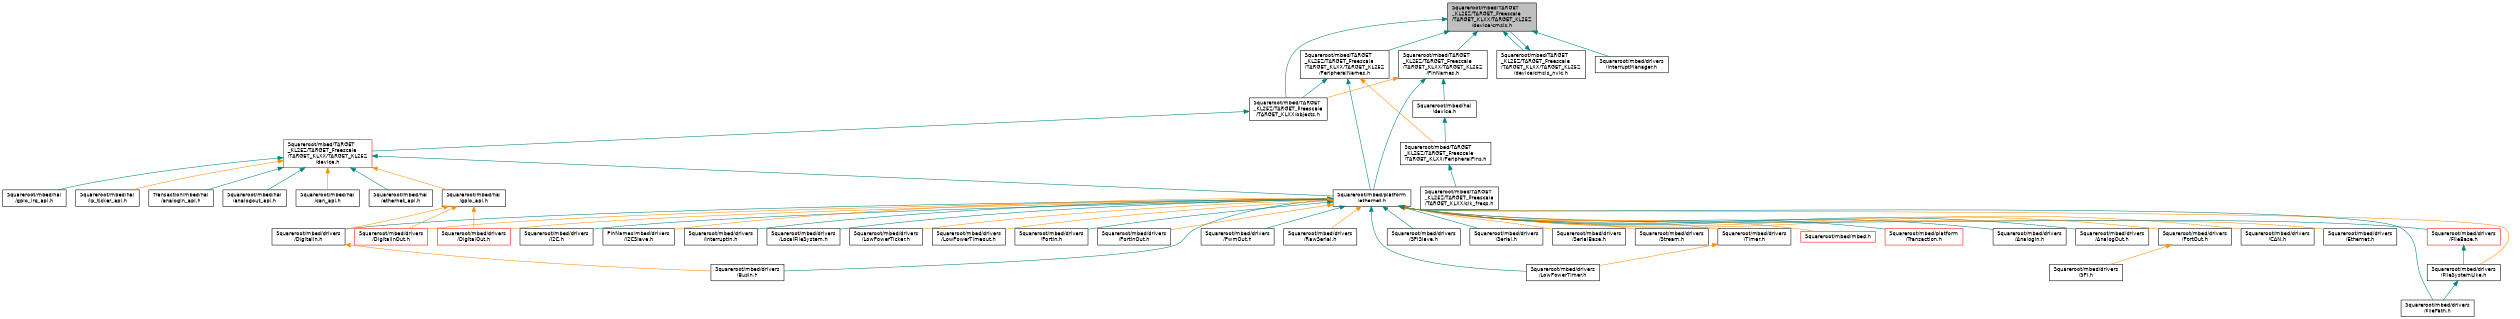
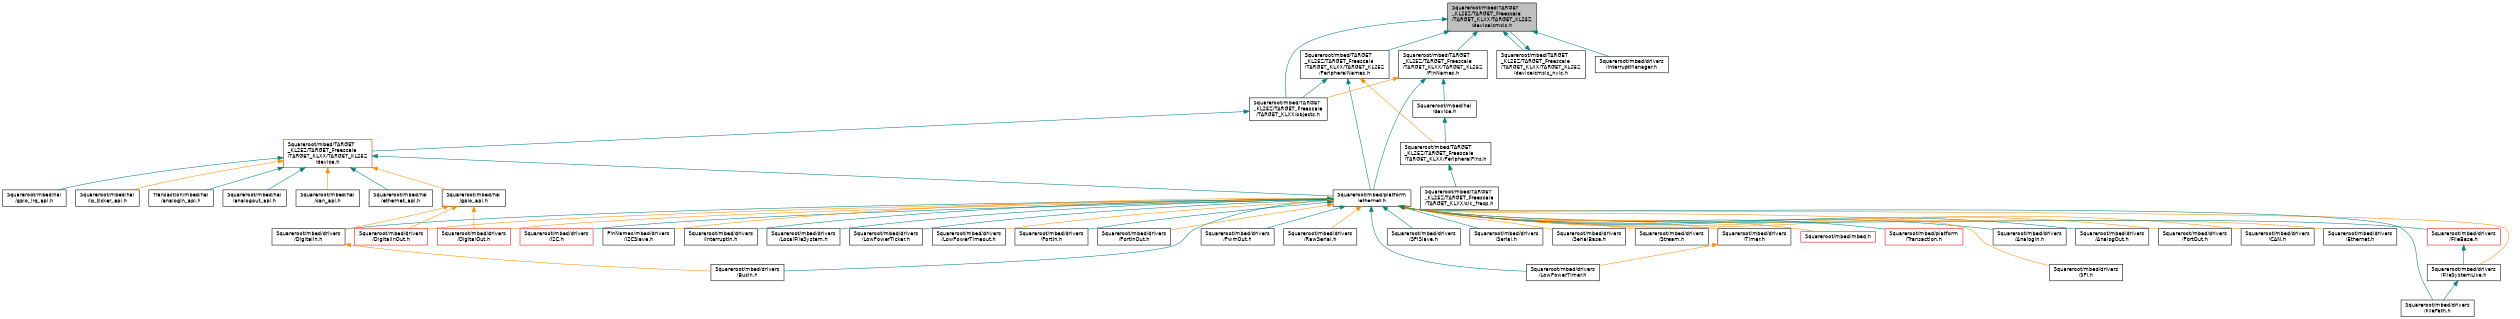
edge "Squareroot/mbed/drivers /LowPowerTicker.h" -> "Squareroot/mbed/platform /ethernet.h": color darkorange -> teal
node "Squareroot/mbed/drivers /I2C.h": color black -> red
edge "Squareroot/mbed/drivers /SPI.h" -> "Squareroot/mbed/drivers /PortOut.h": now "Squareroot/mbed/drivers /SPI.h" -> "Squareroot/mbed/platform /ethernet.h"
